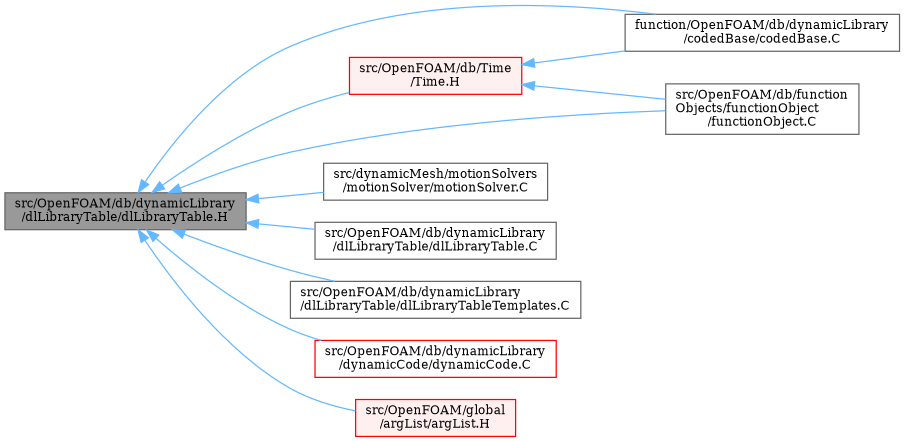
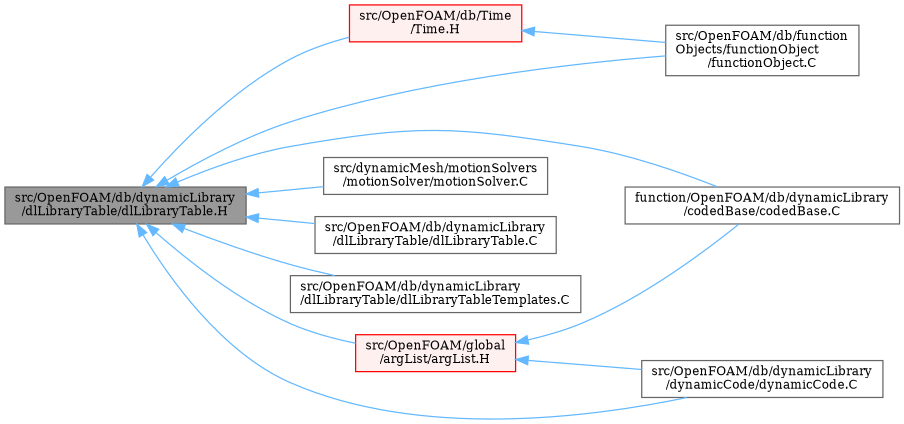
edge "function/OpenFOAM/db/dynamicLibrary /codedBase/codedBase.C" -> "src/OpenFOAM/db/Time /Time.H": now "function/OpenFOAM/db/dynamicLibrary /codedBase/codedBase.C" -> "src/OpenFOAM/global /argList/argList.H"
node "src/OpenFOAM/db/dynamicLibrary /dynamicCode/dynamicCode.C": color red -> grey40
edge "src/OpenFOAM/db/dynamicLibrary /dynamicCode/dynamicCode.C" -> "src/OpenFOAM/global /argList/argList.H": added
